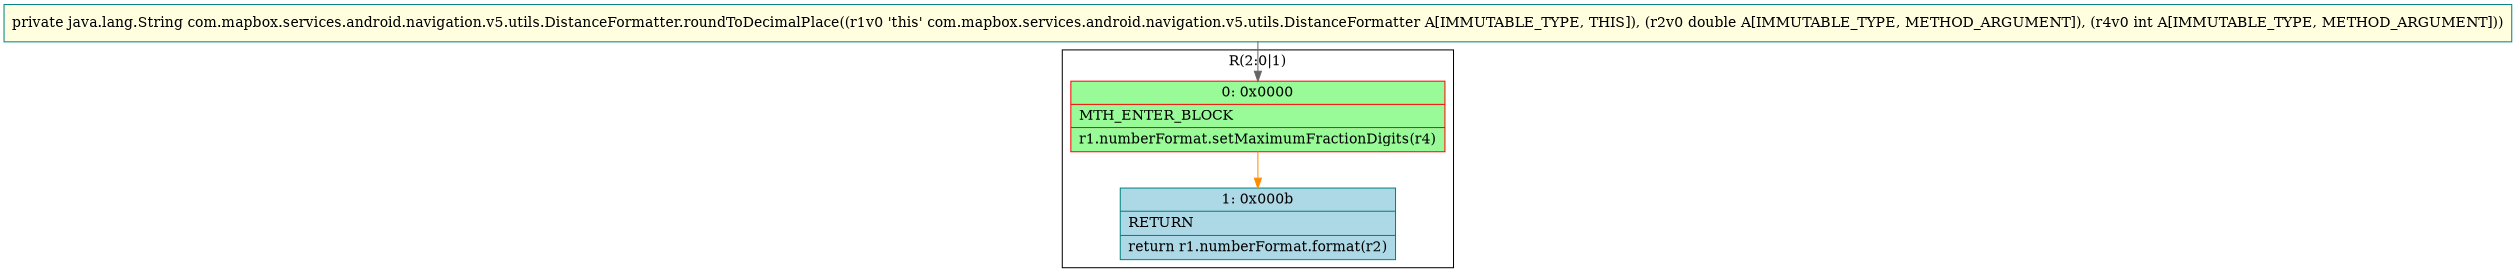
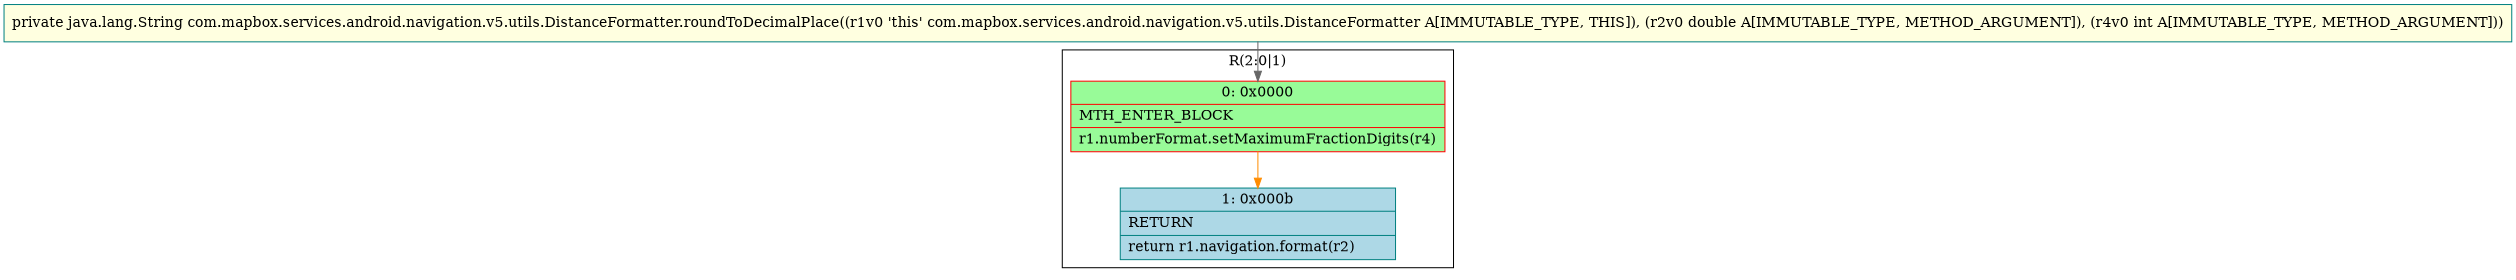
node "1: 0x000b": text "return r1.numberFormat.format(r2)" -> "return r1.navigation.format(r2)"
